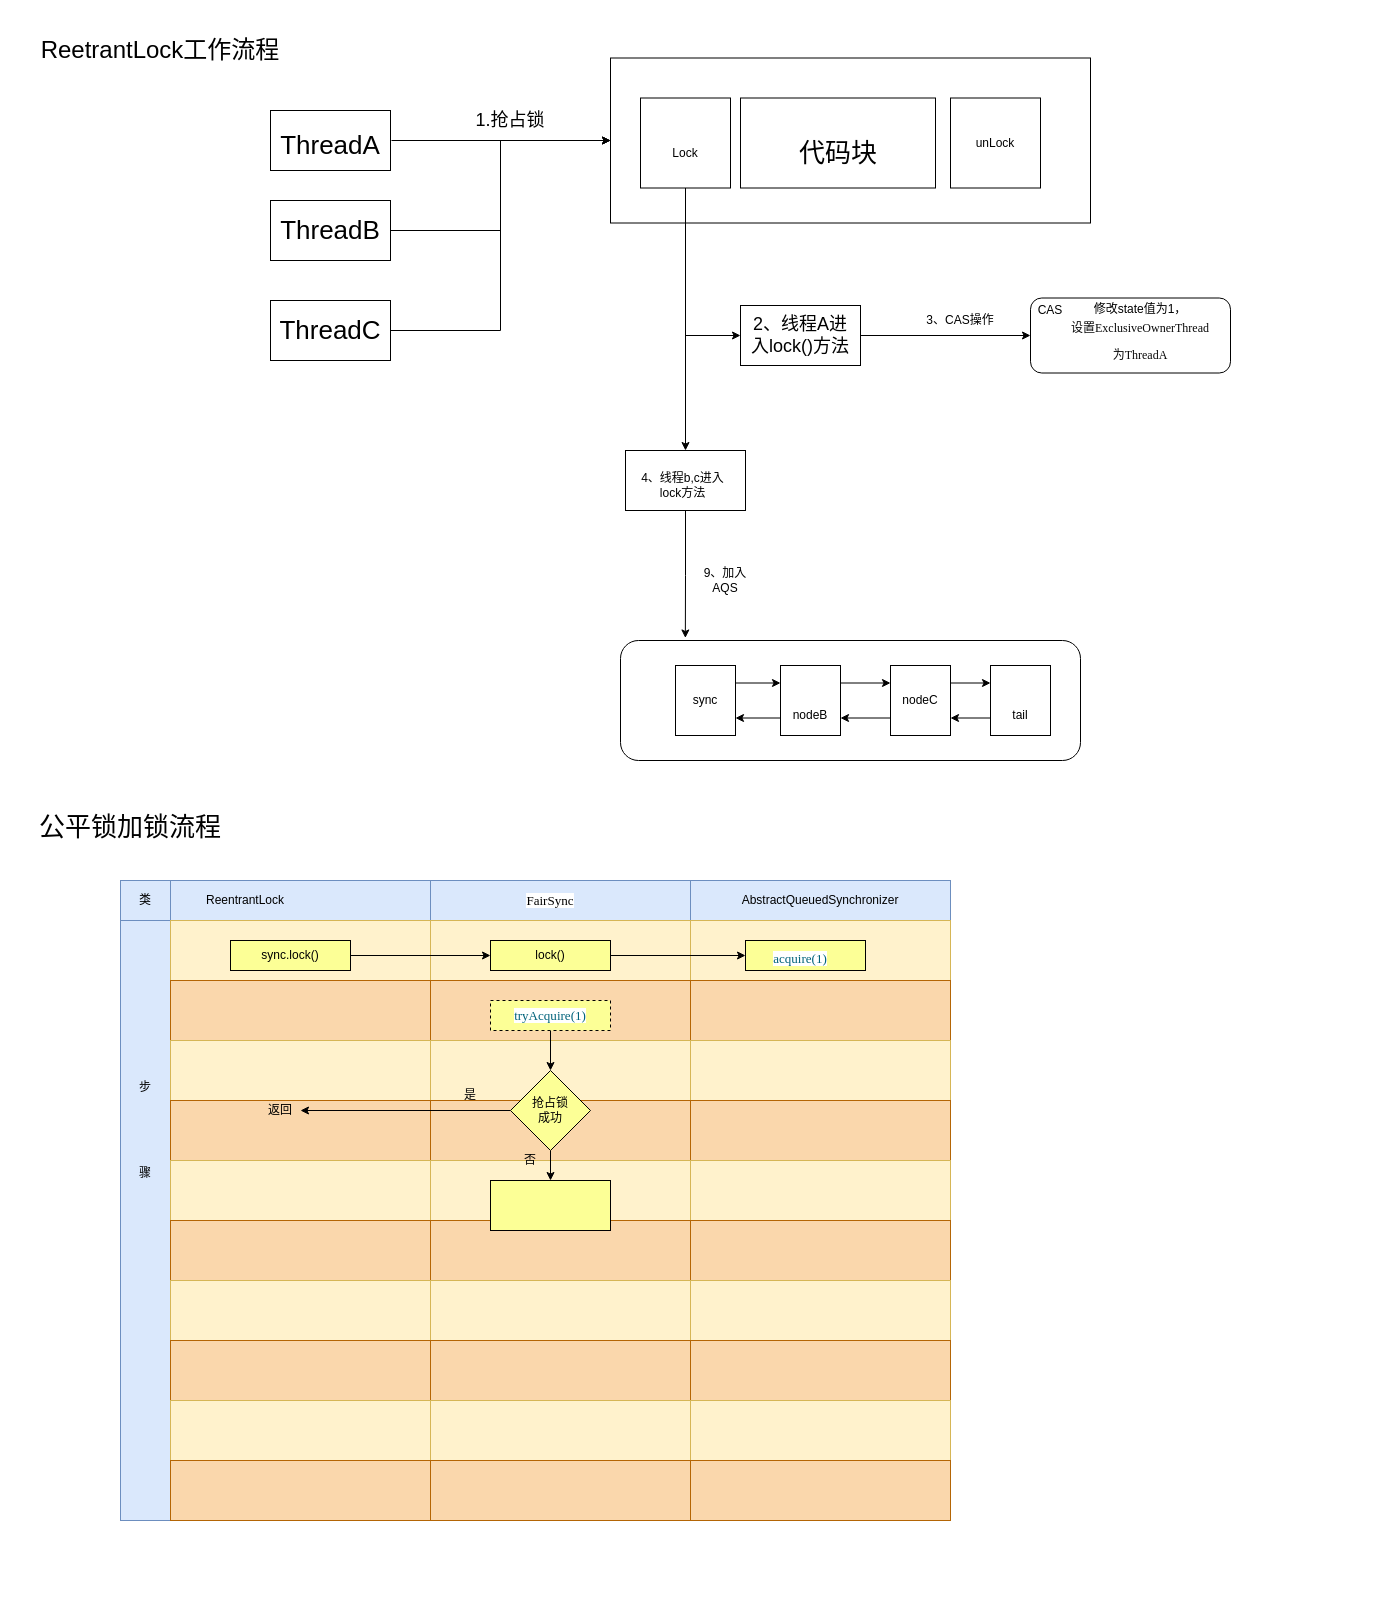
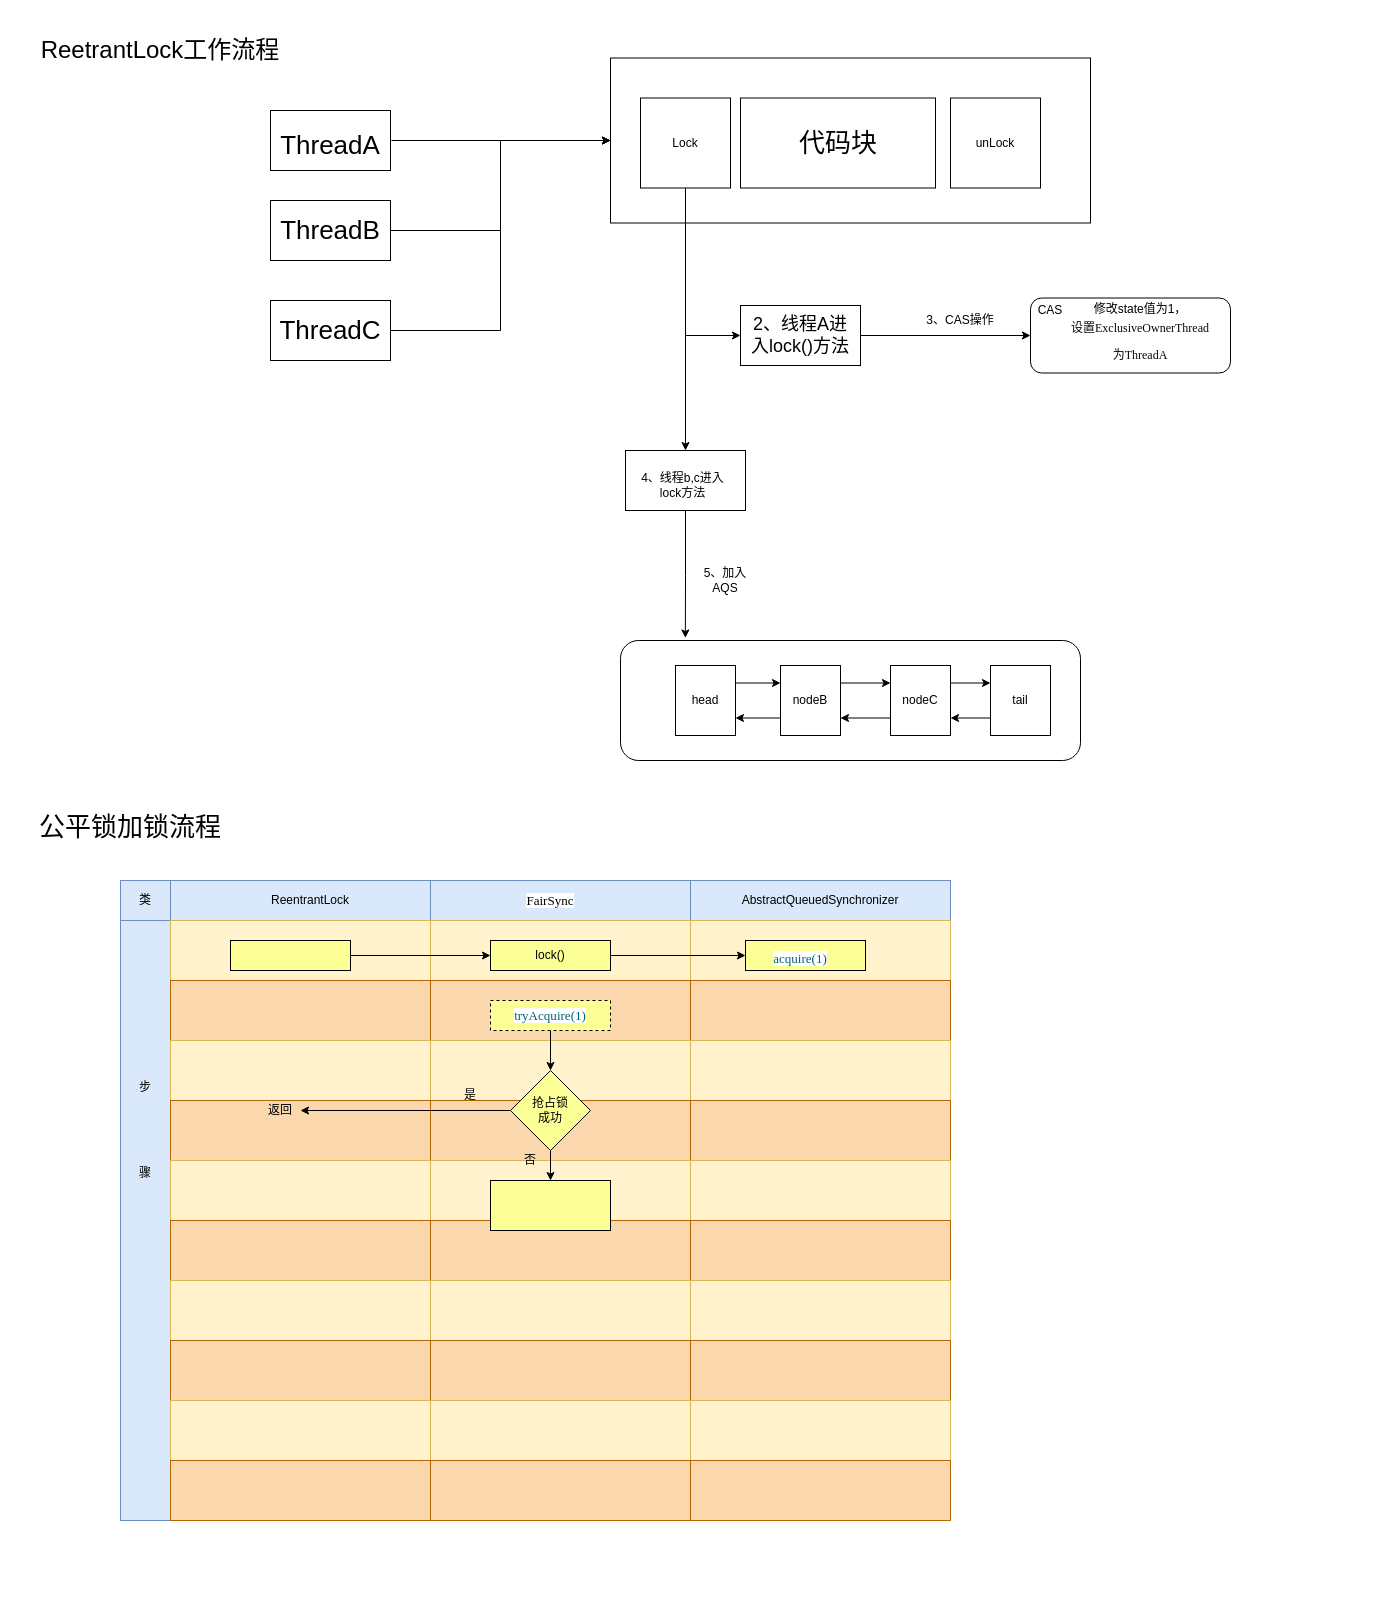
node "1.抢占锁": removed
node "Lock": moved (686, 153) -> (686, 143)
node "代码块": moved (838, 153) -> (838, 143)
node "9、加入AQS": label "9、加入AQS" -> "5、加入AQS"
node "sync": label "sync" -> "head"
node "nodeB": moved (811, 716) -> (811, 701)
node "tail": moved (1021, 716) -> (1021, 701)
node "ReentrantLock": moved (246, 901) -> (311, 901)
node "sync.lock()": removed
